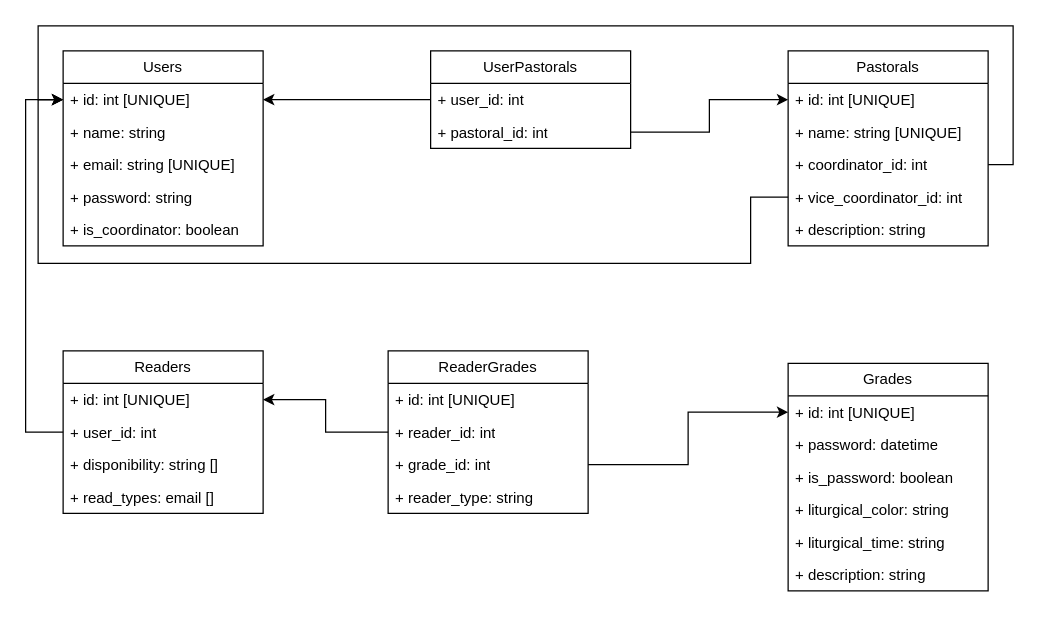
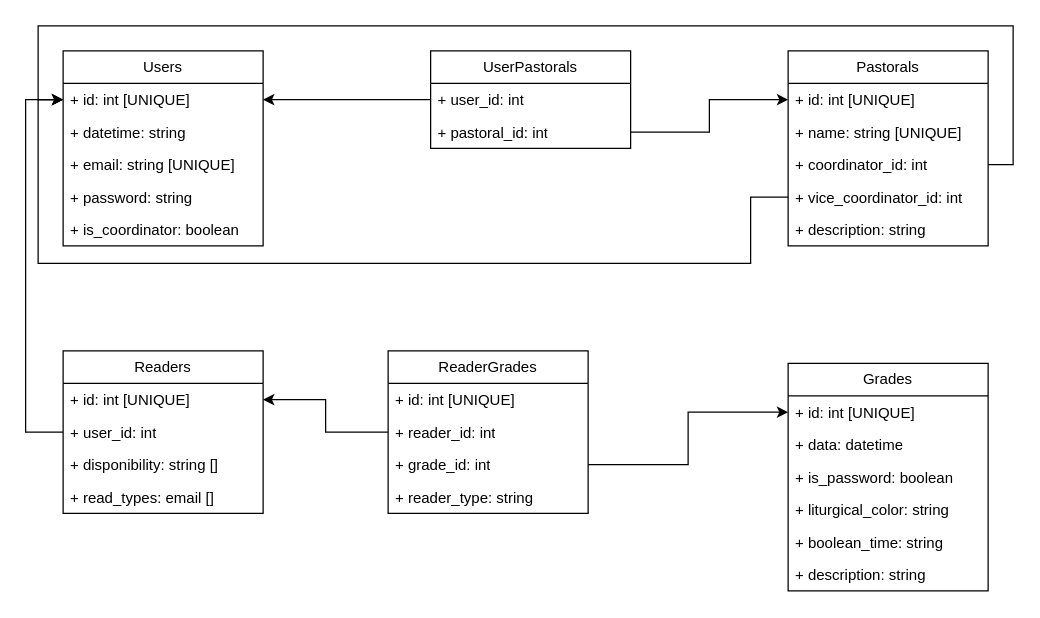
node "+ name: string": label "+ name: string" -> "+ datetime: string"
node "+ password: datetime": label "+ password: datetime" -> "+ data: datetime"
node "+ liturgical_time: string": label "+ liturgical_time: string" -> "+ boolean_time: string"
